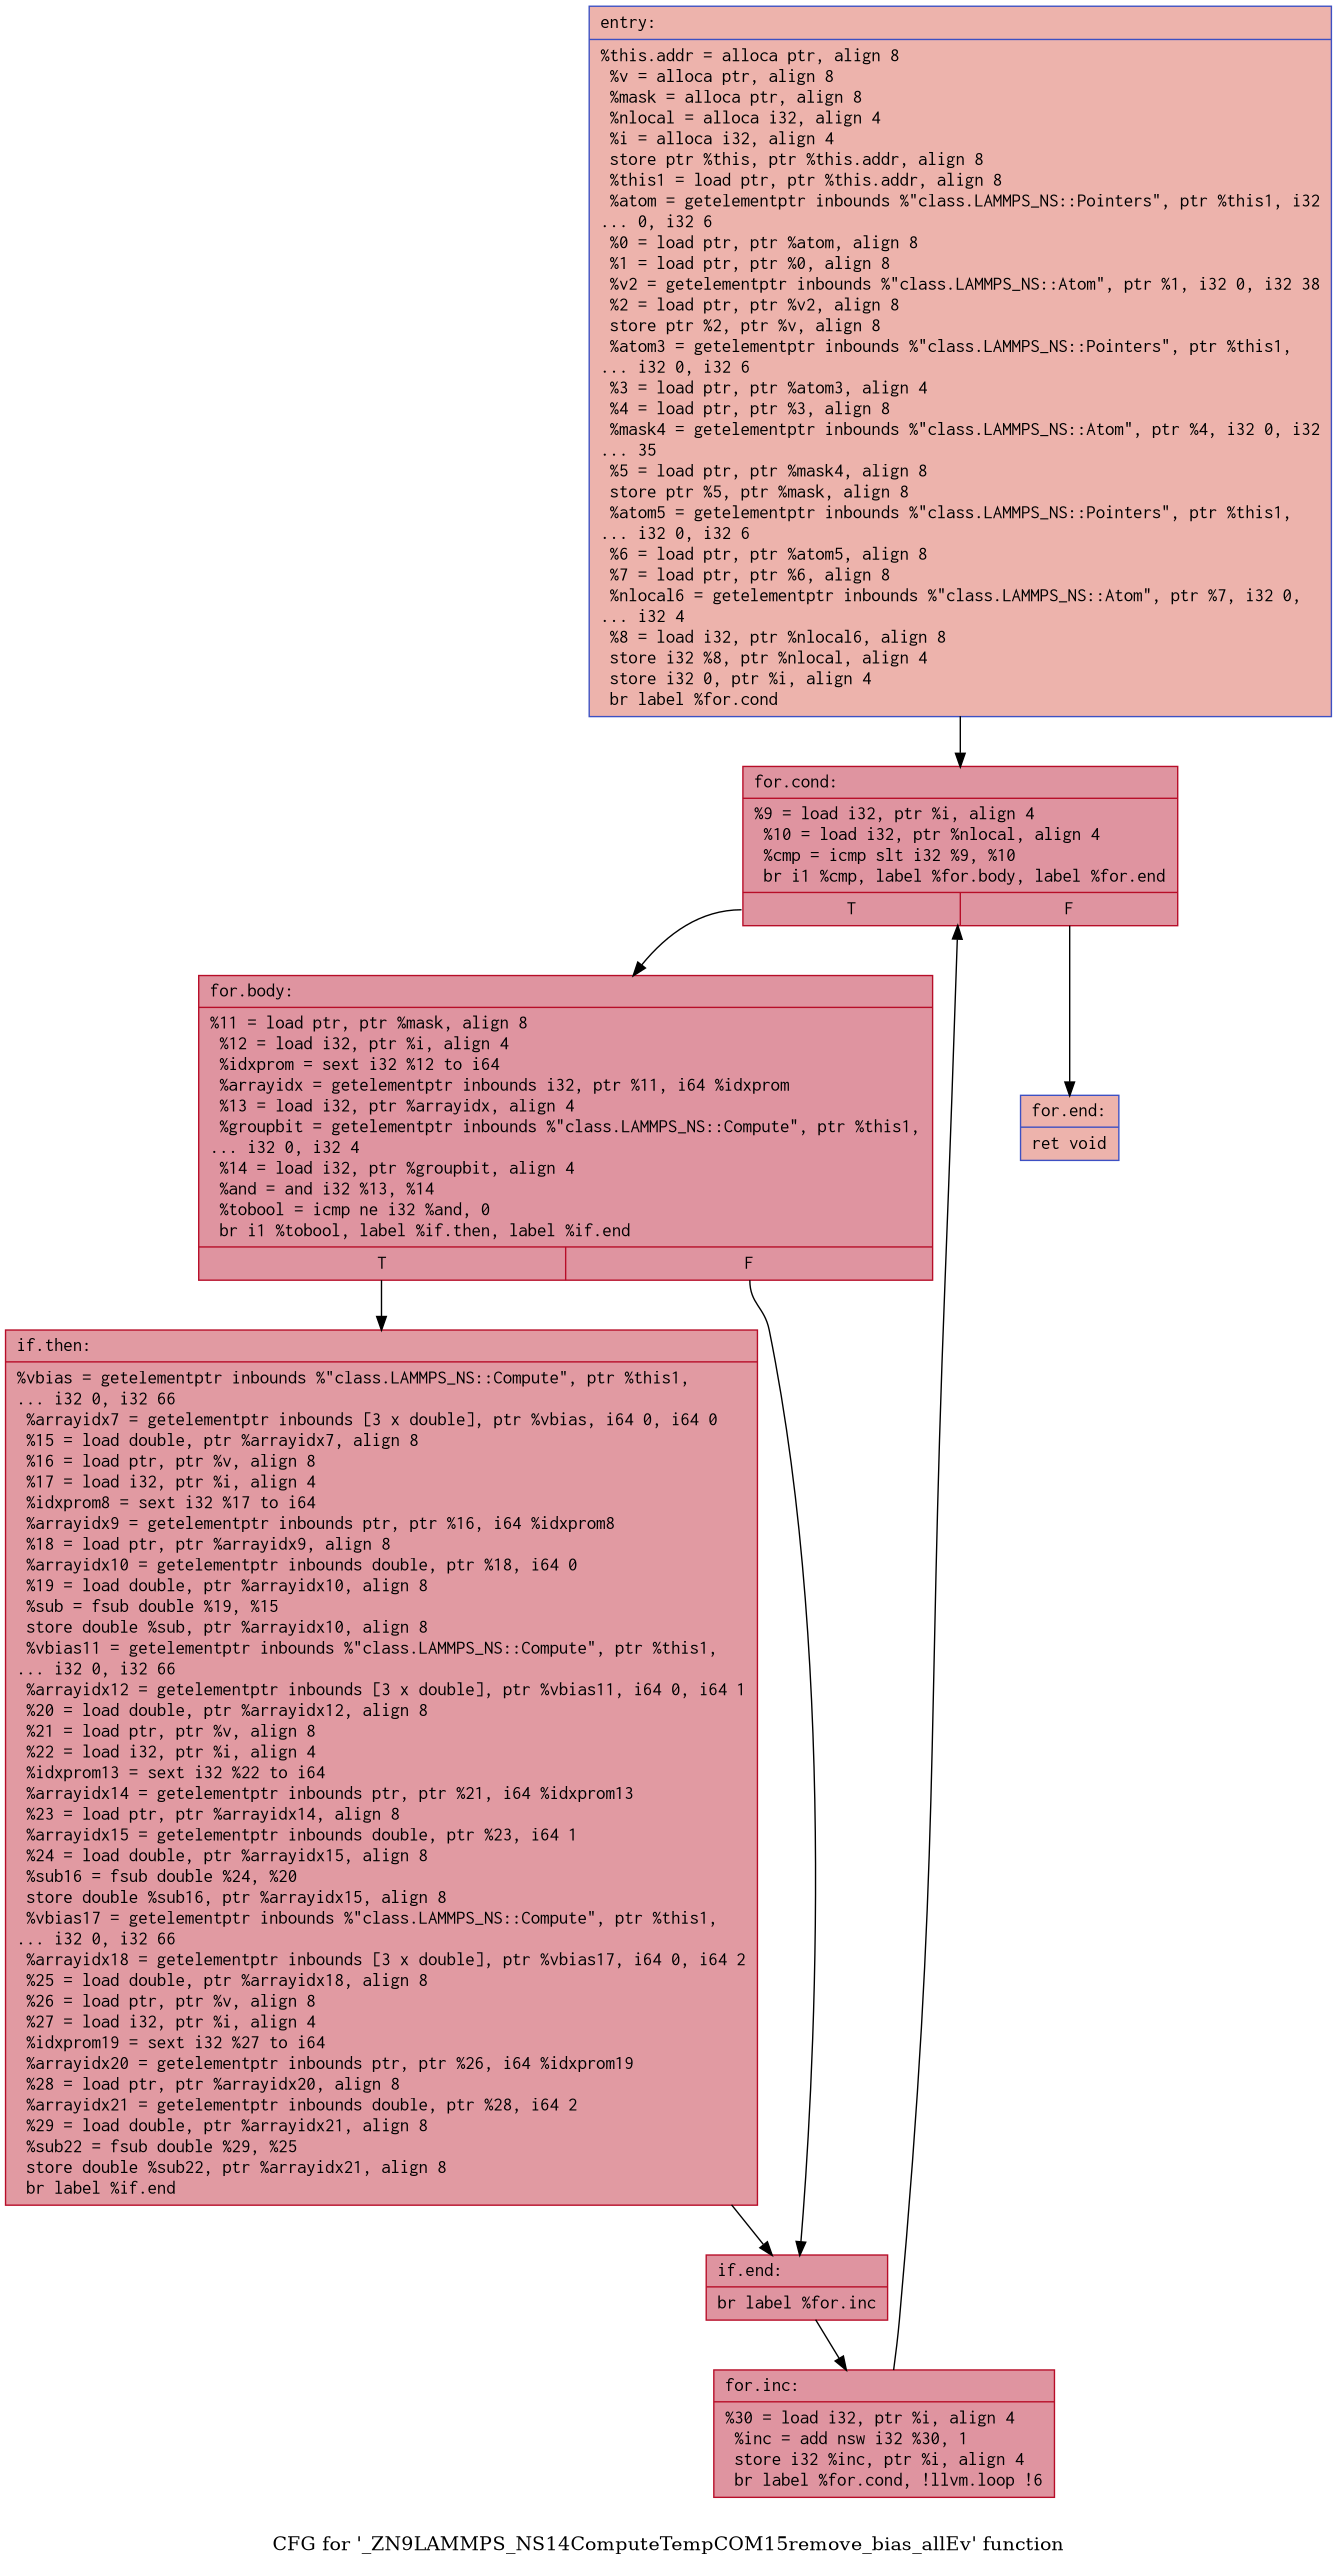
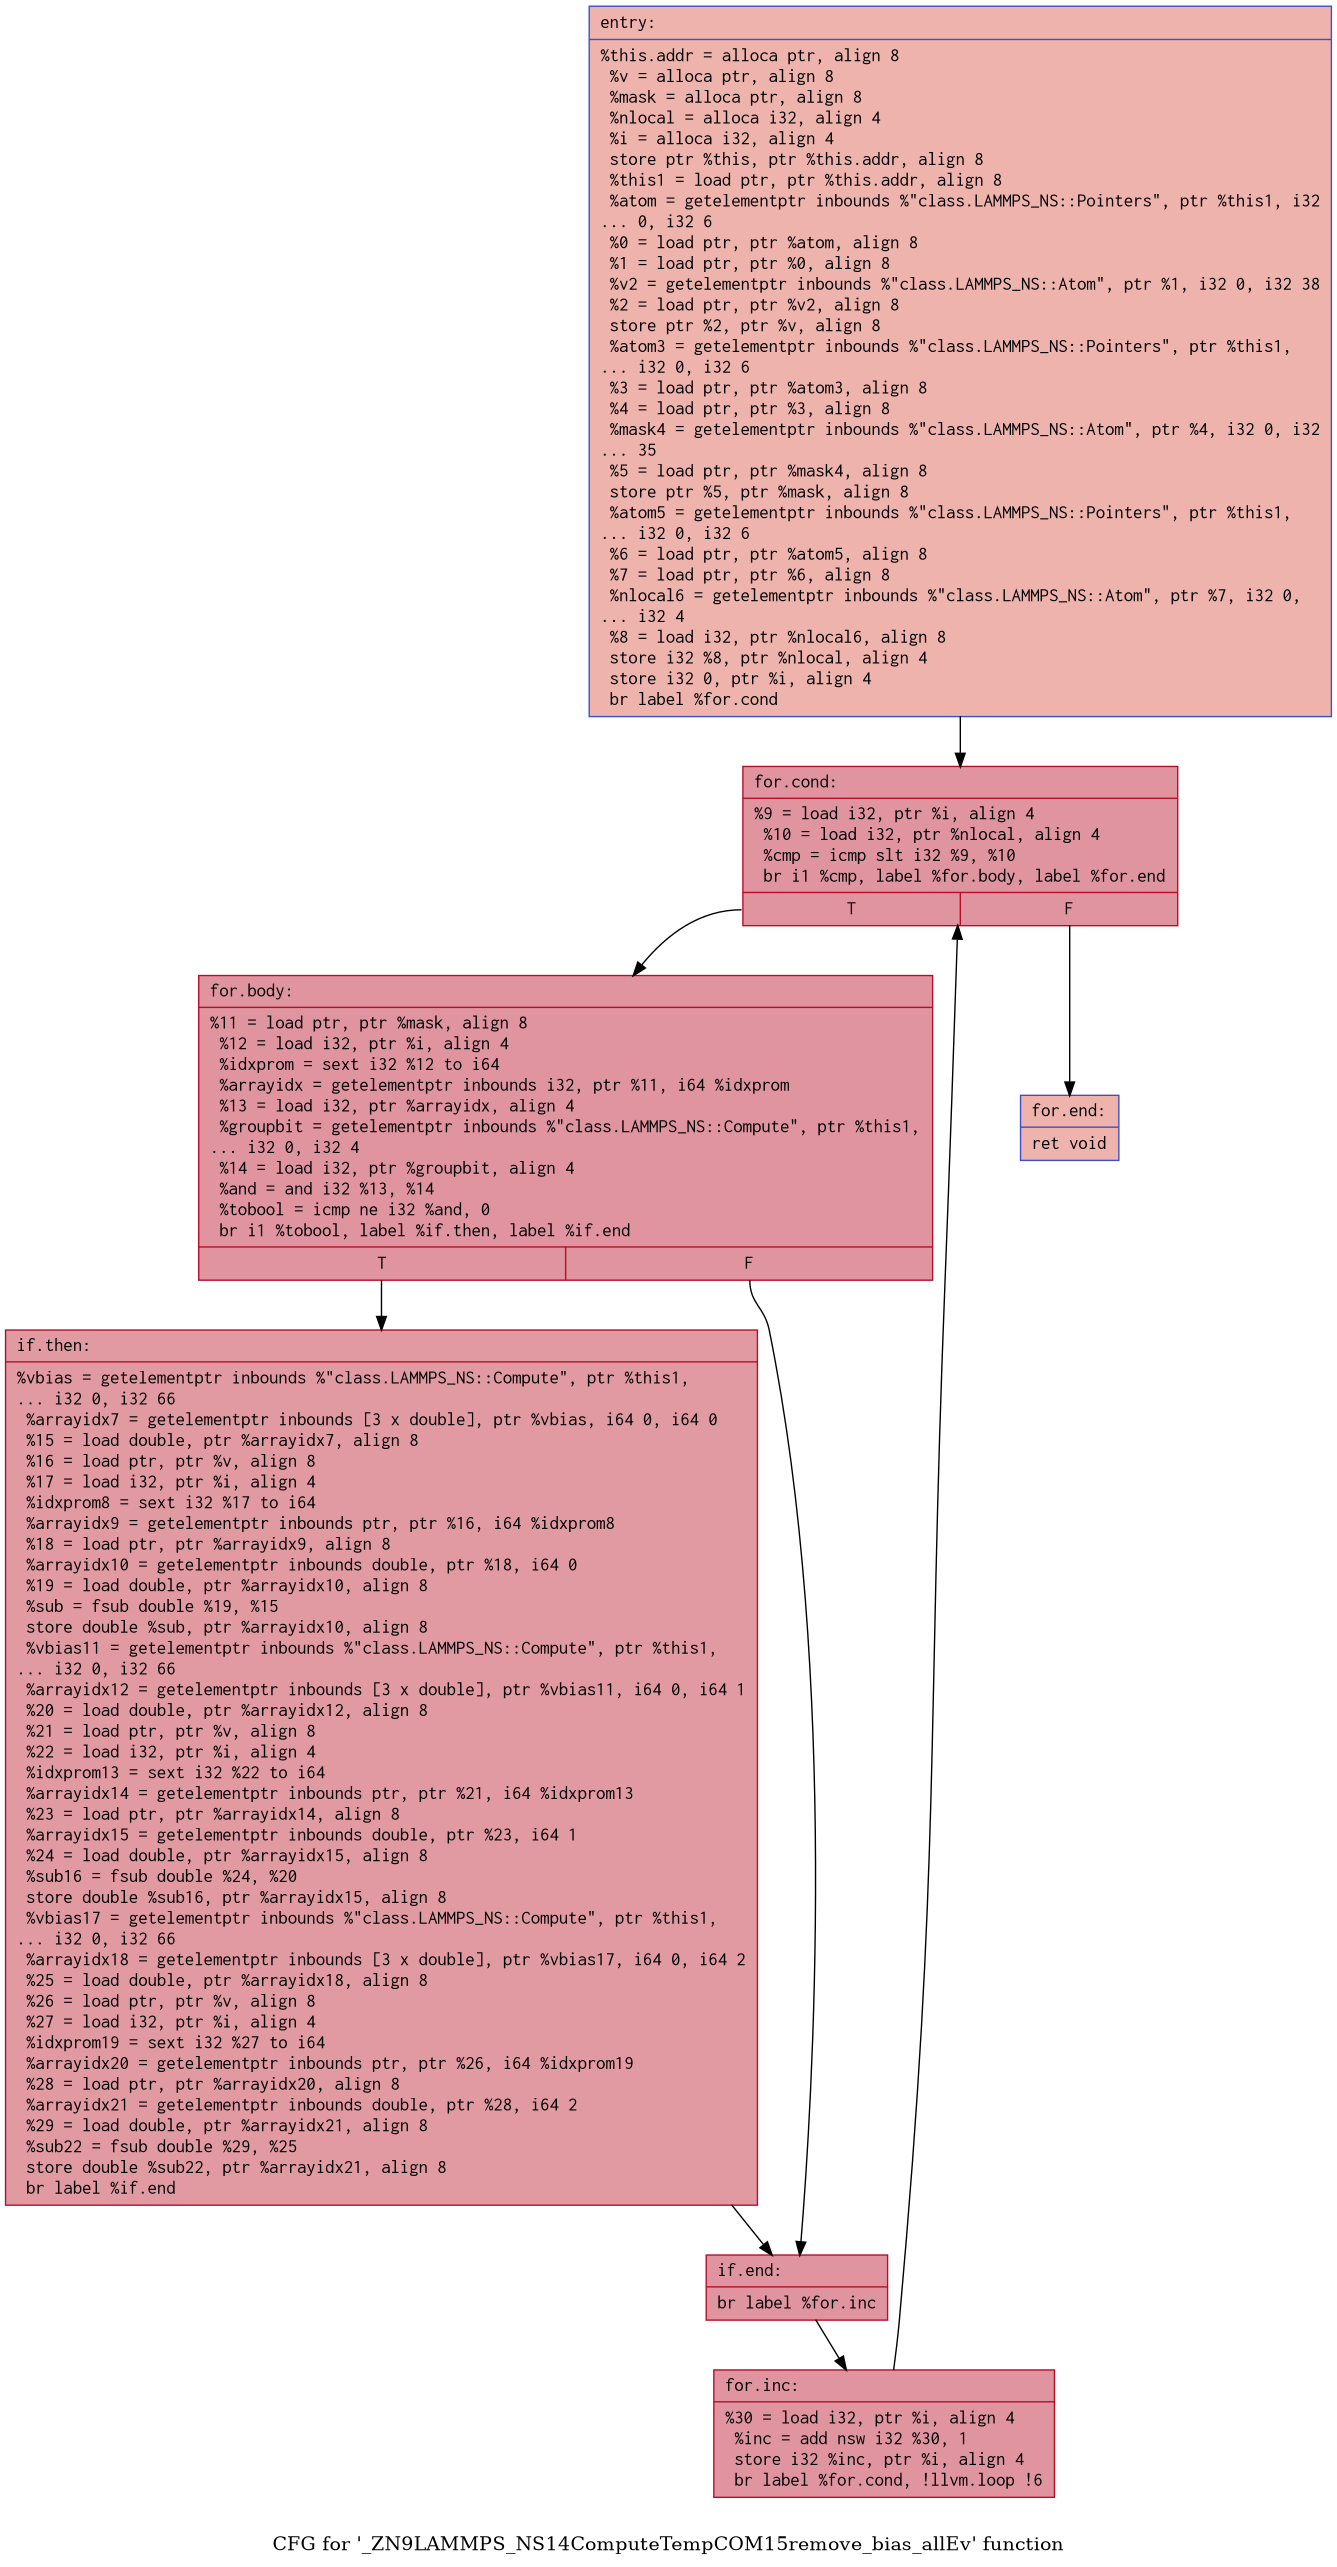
node "entry:": text "%3 = load ptr, ptr %atom3, align 4" -> "%3 = load ptr, ptr %atom3, align 8"
